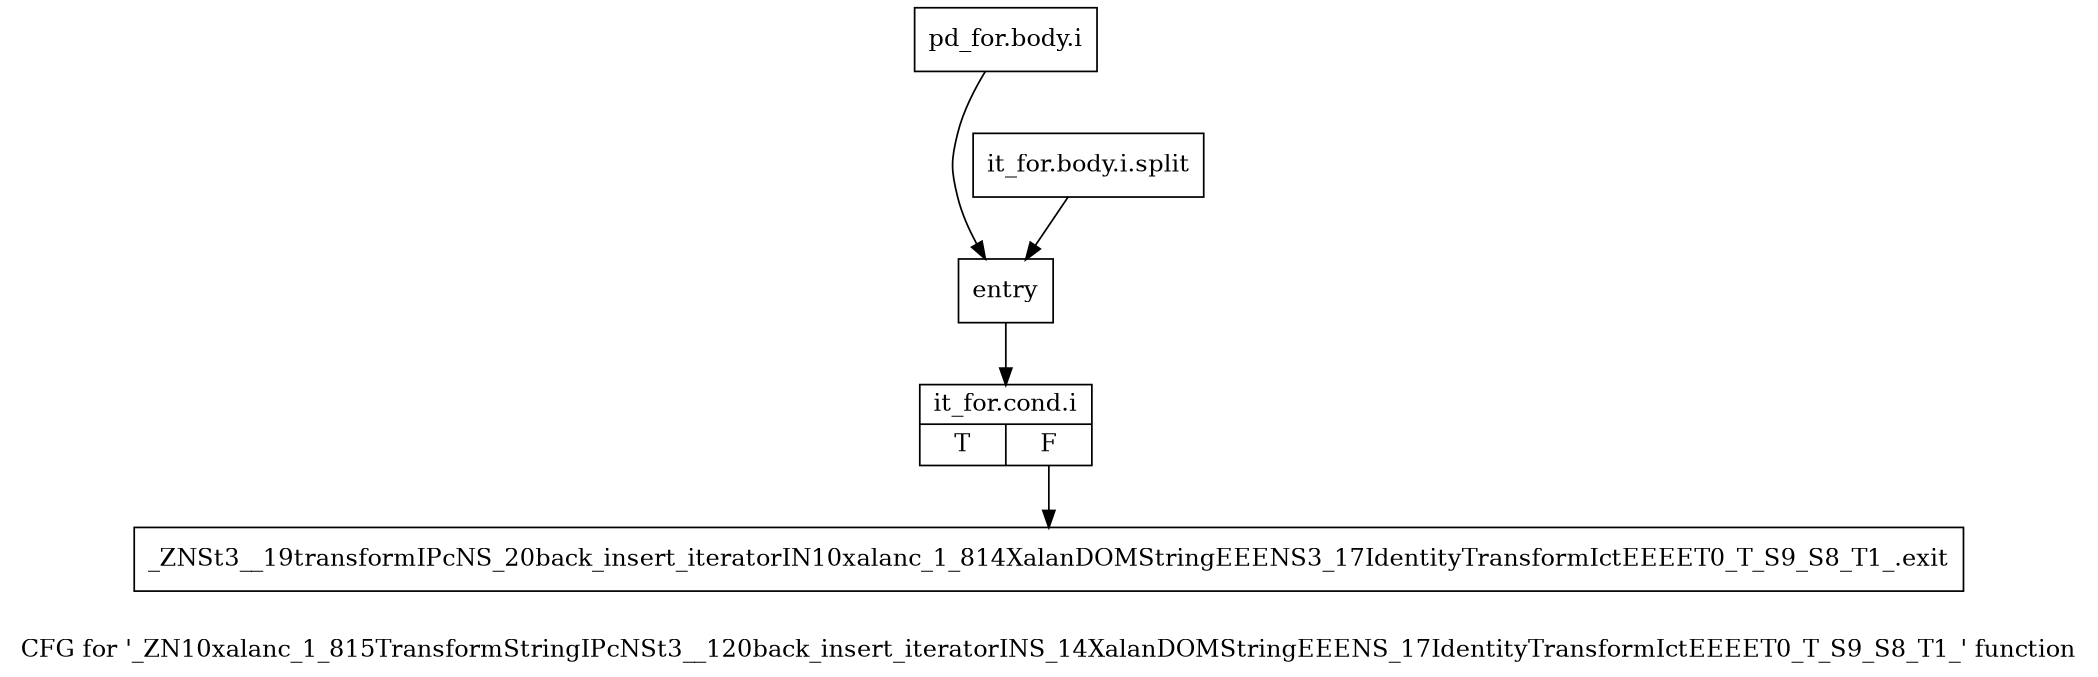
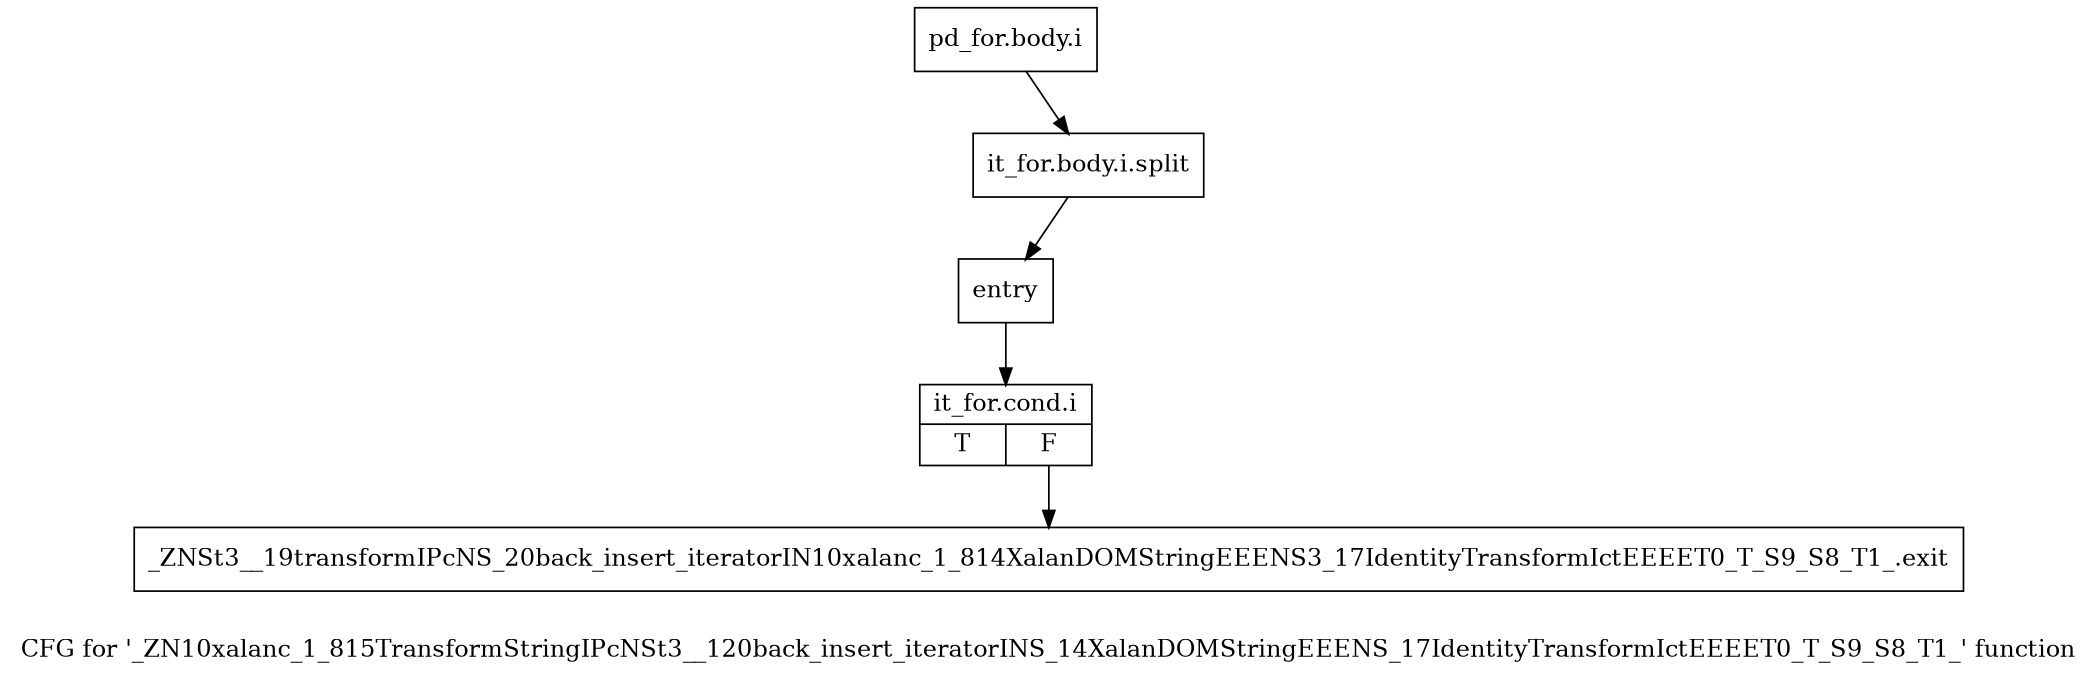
edge "pd_for.body.i" -> "entry": now "pd_for.body.i" -> "it_for.body.i.split"
